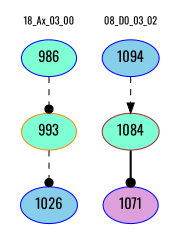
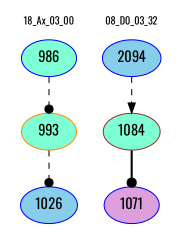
cluster "08_D0_03_02": label "08_D0_03_02" -> "08_D0_03_32"
node "1094": label "1094" -> "2094"
